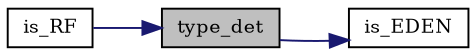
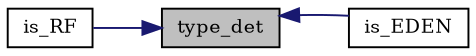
edge "type_det" -> "is_EDEN": reversed
